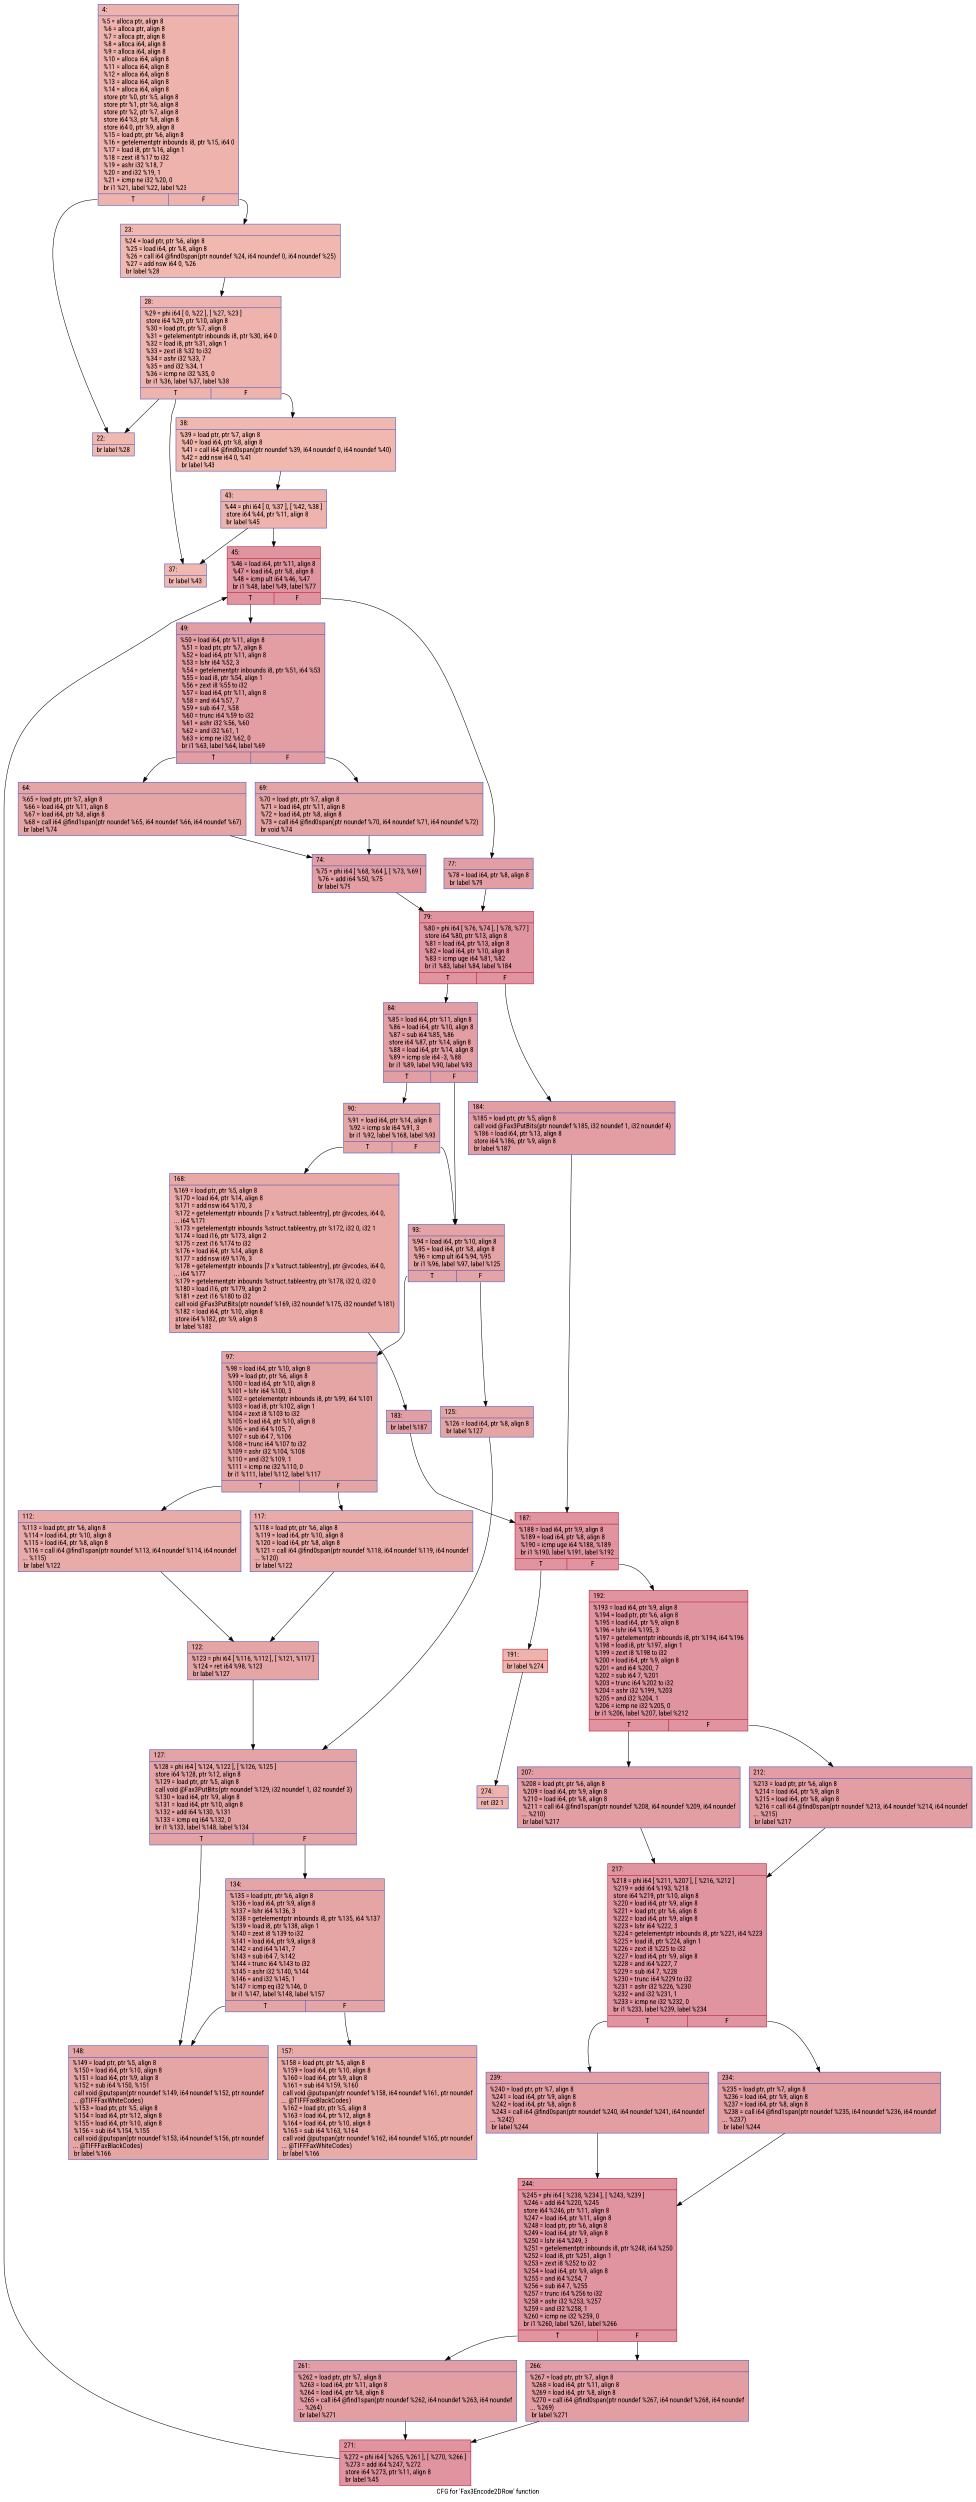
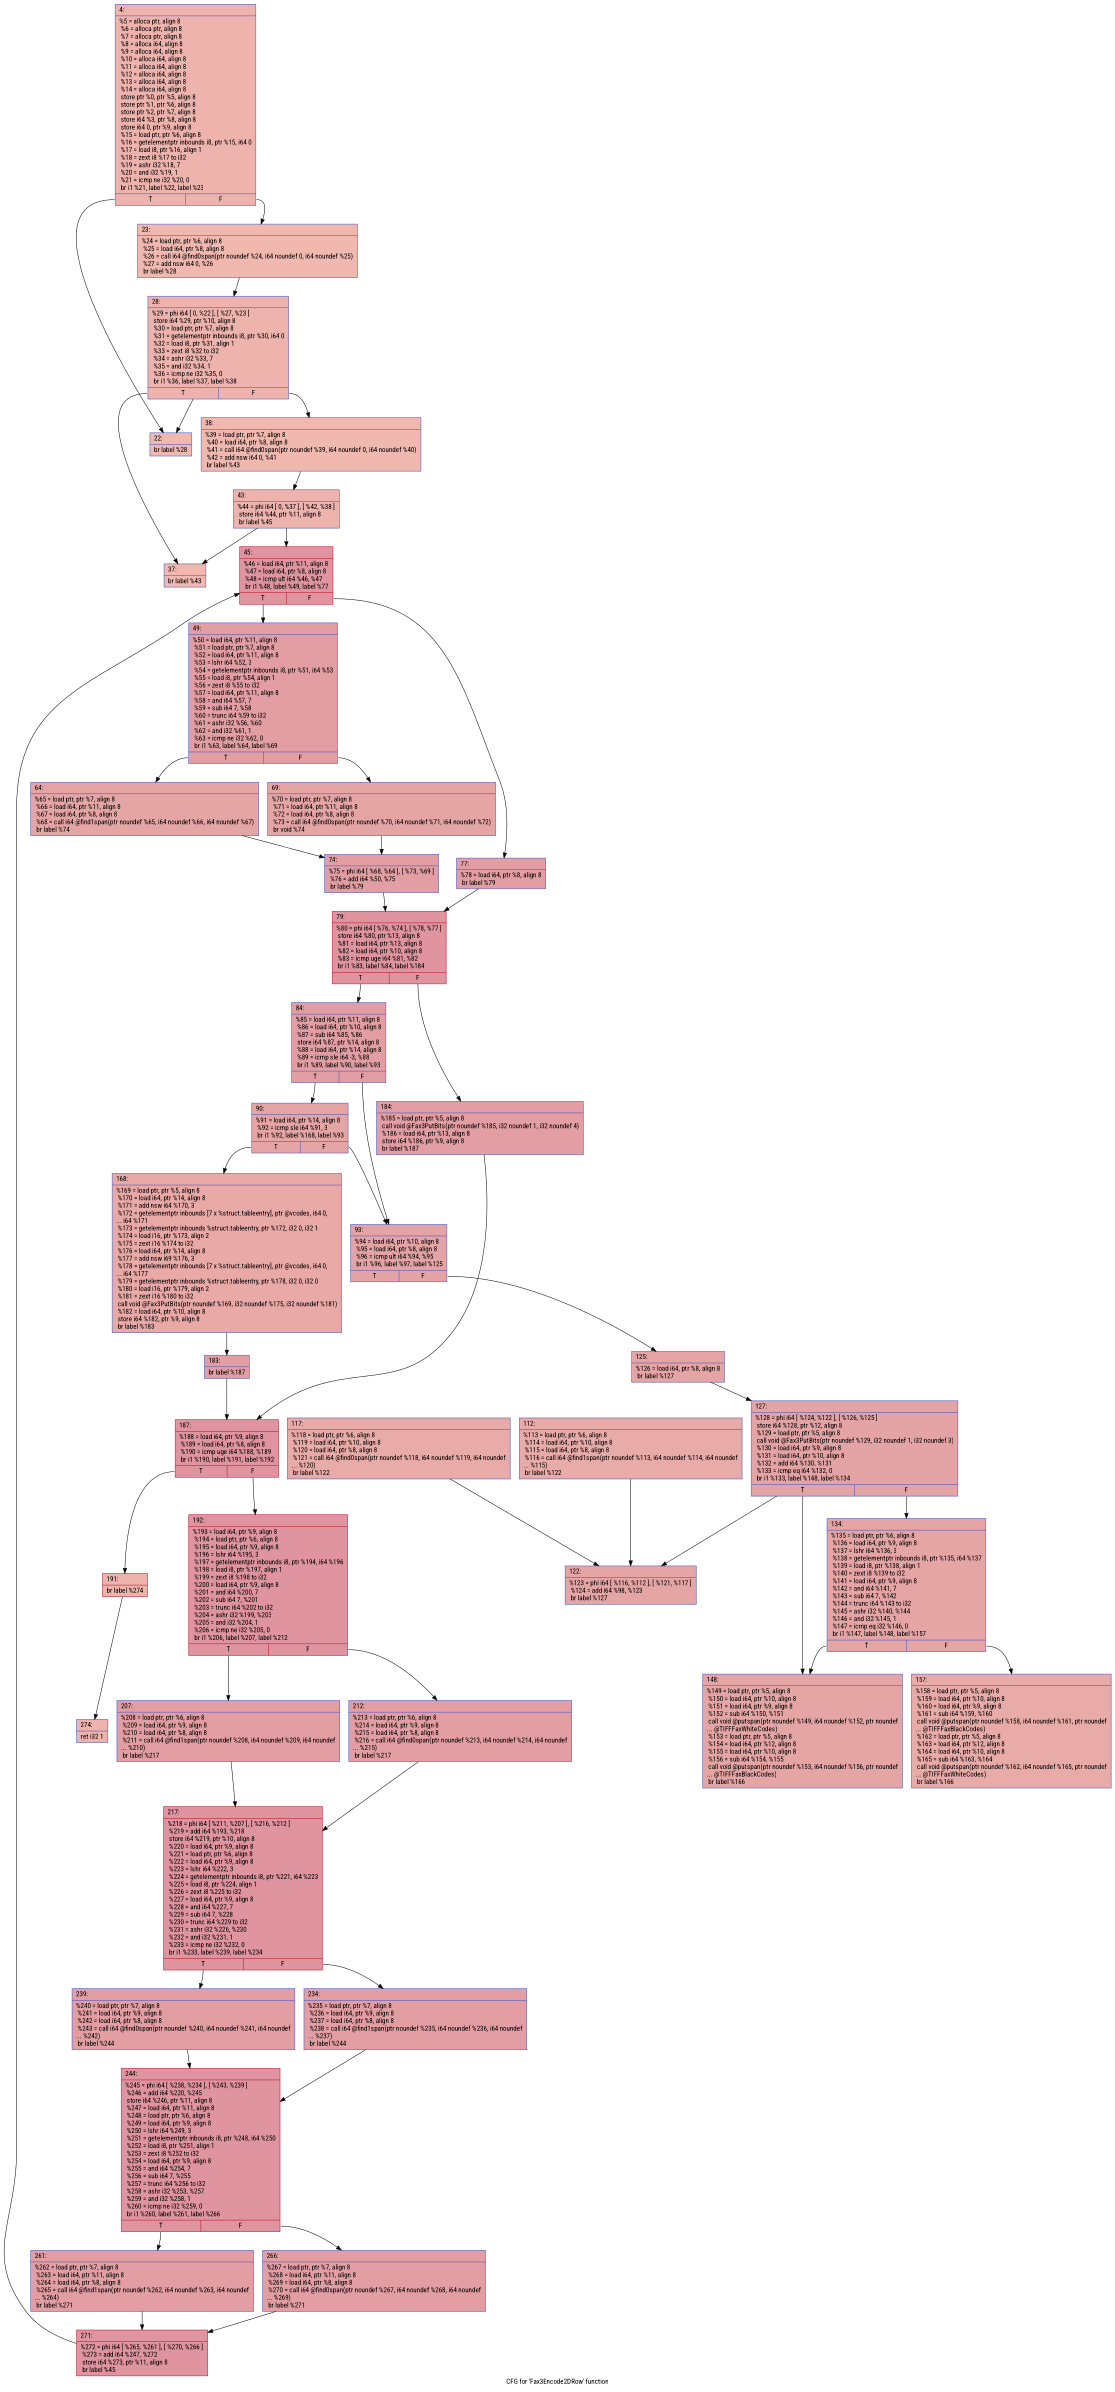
node "97:": removed
node "122:": text "%124 = ret i64 %98, %123" -> "%124 = add i64 %98, %123"
edge "122:" -> "127:": reversed
